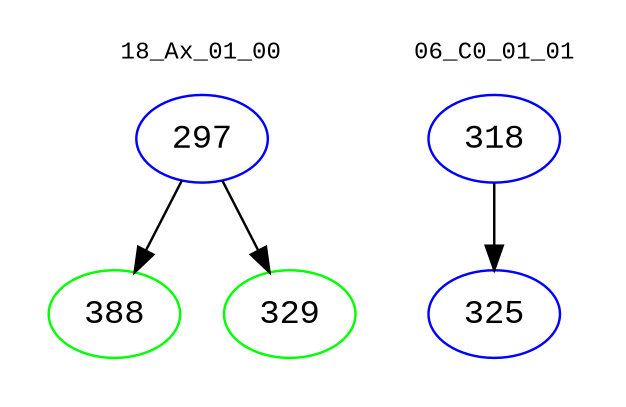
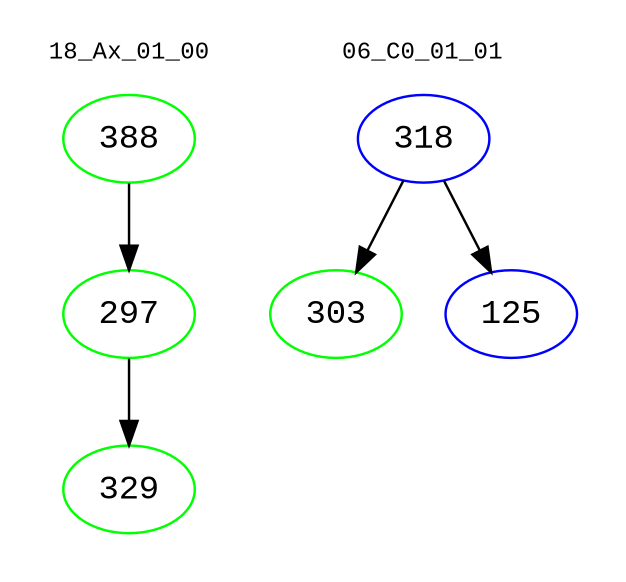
node "297": color blue -> green
edge "297" -> "388": reversed
node "303": added
node "325": label "325" -> "125"
